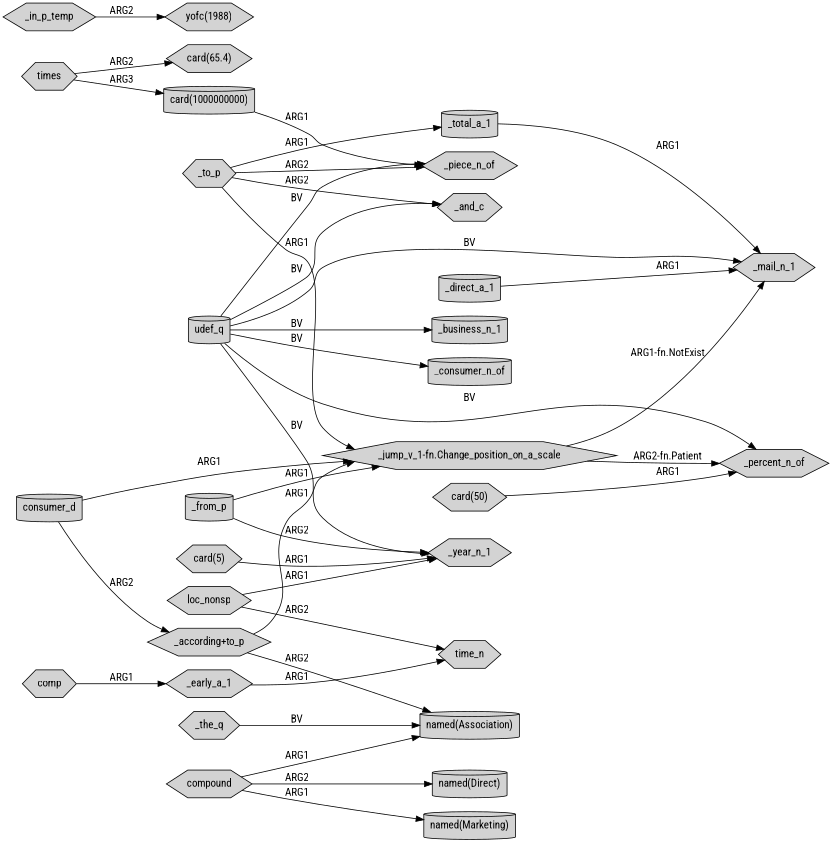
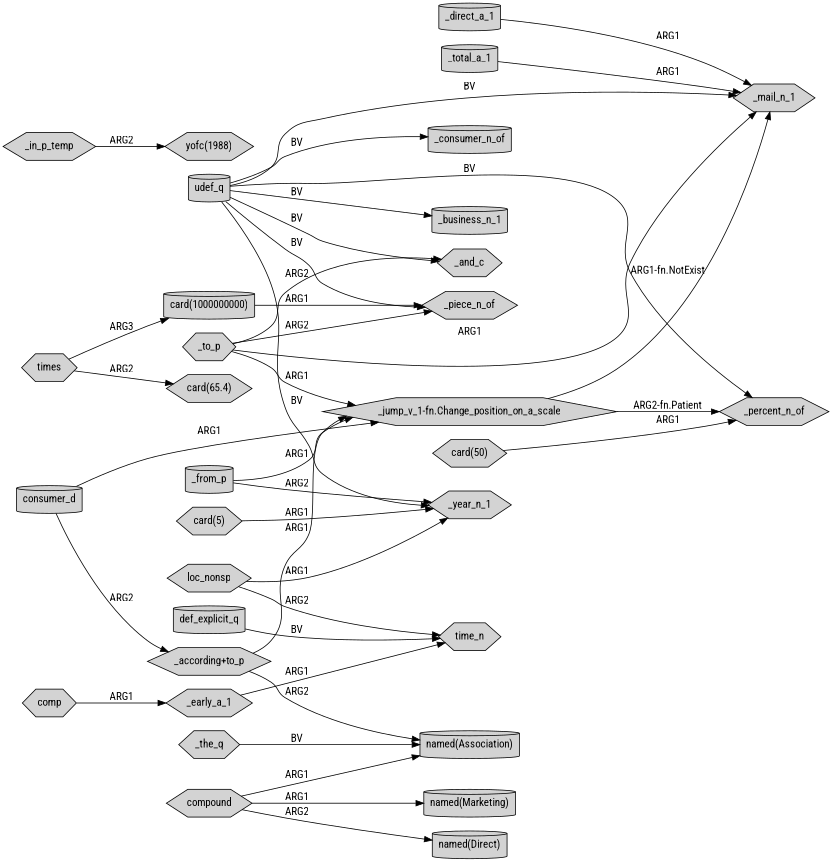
edge "_to_p" -> "_total_a_1": now "_to_p" -> "_mail_n_1"
node "def_explicit_q": added
